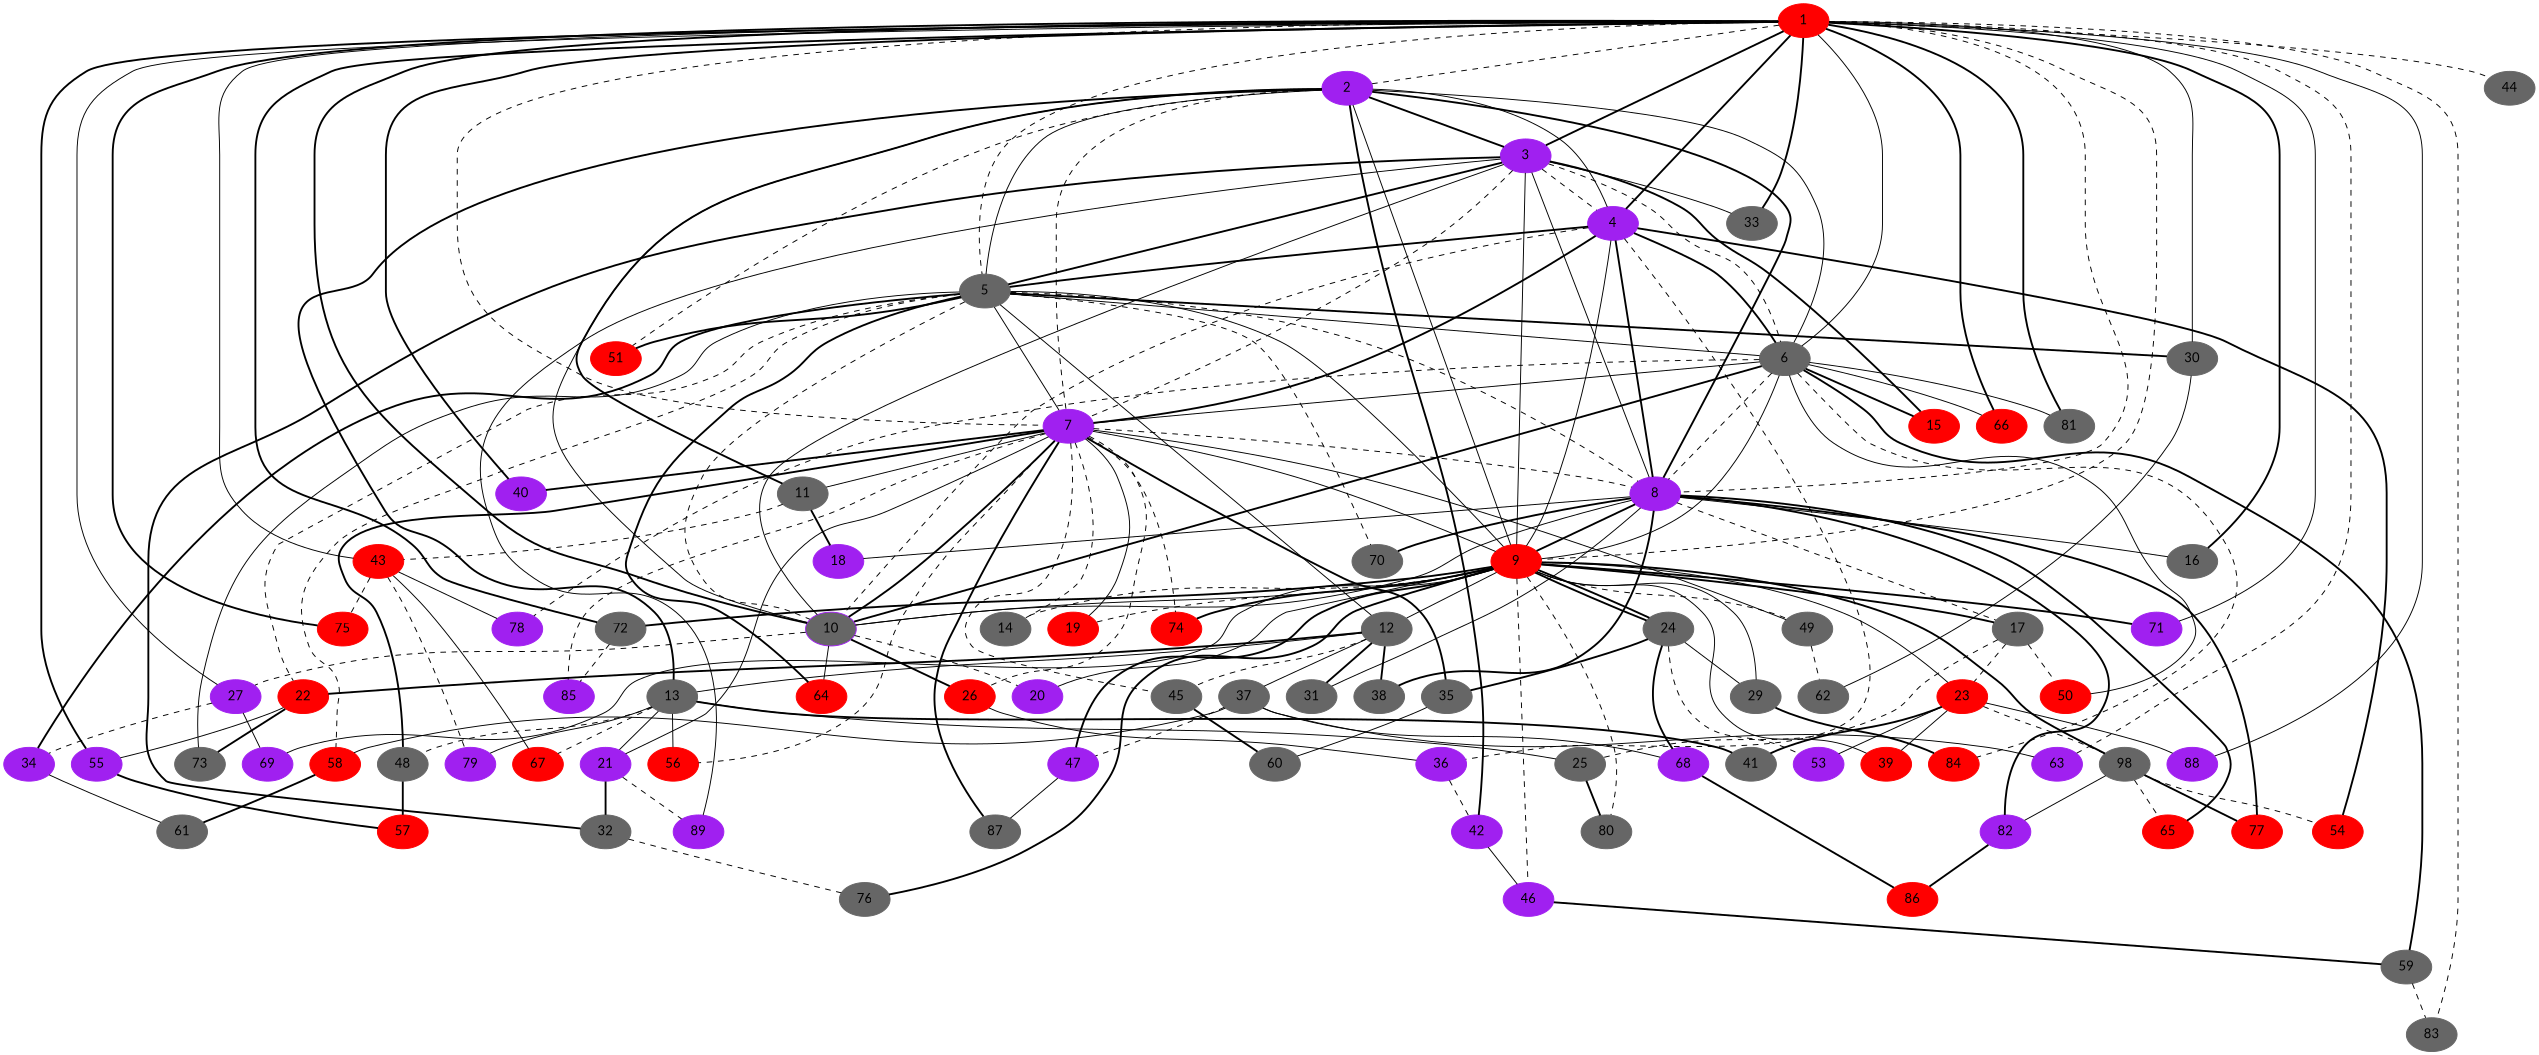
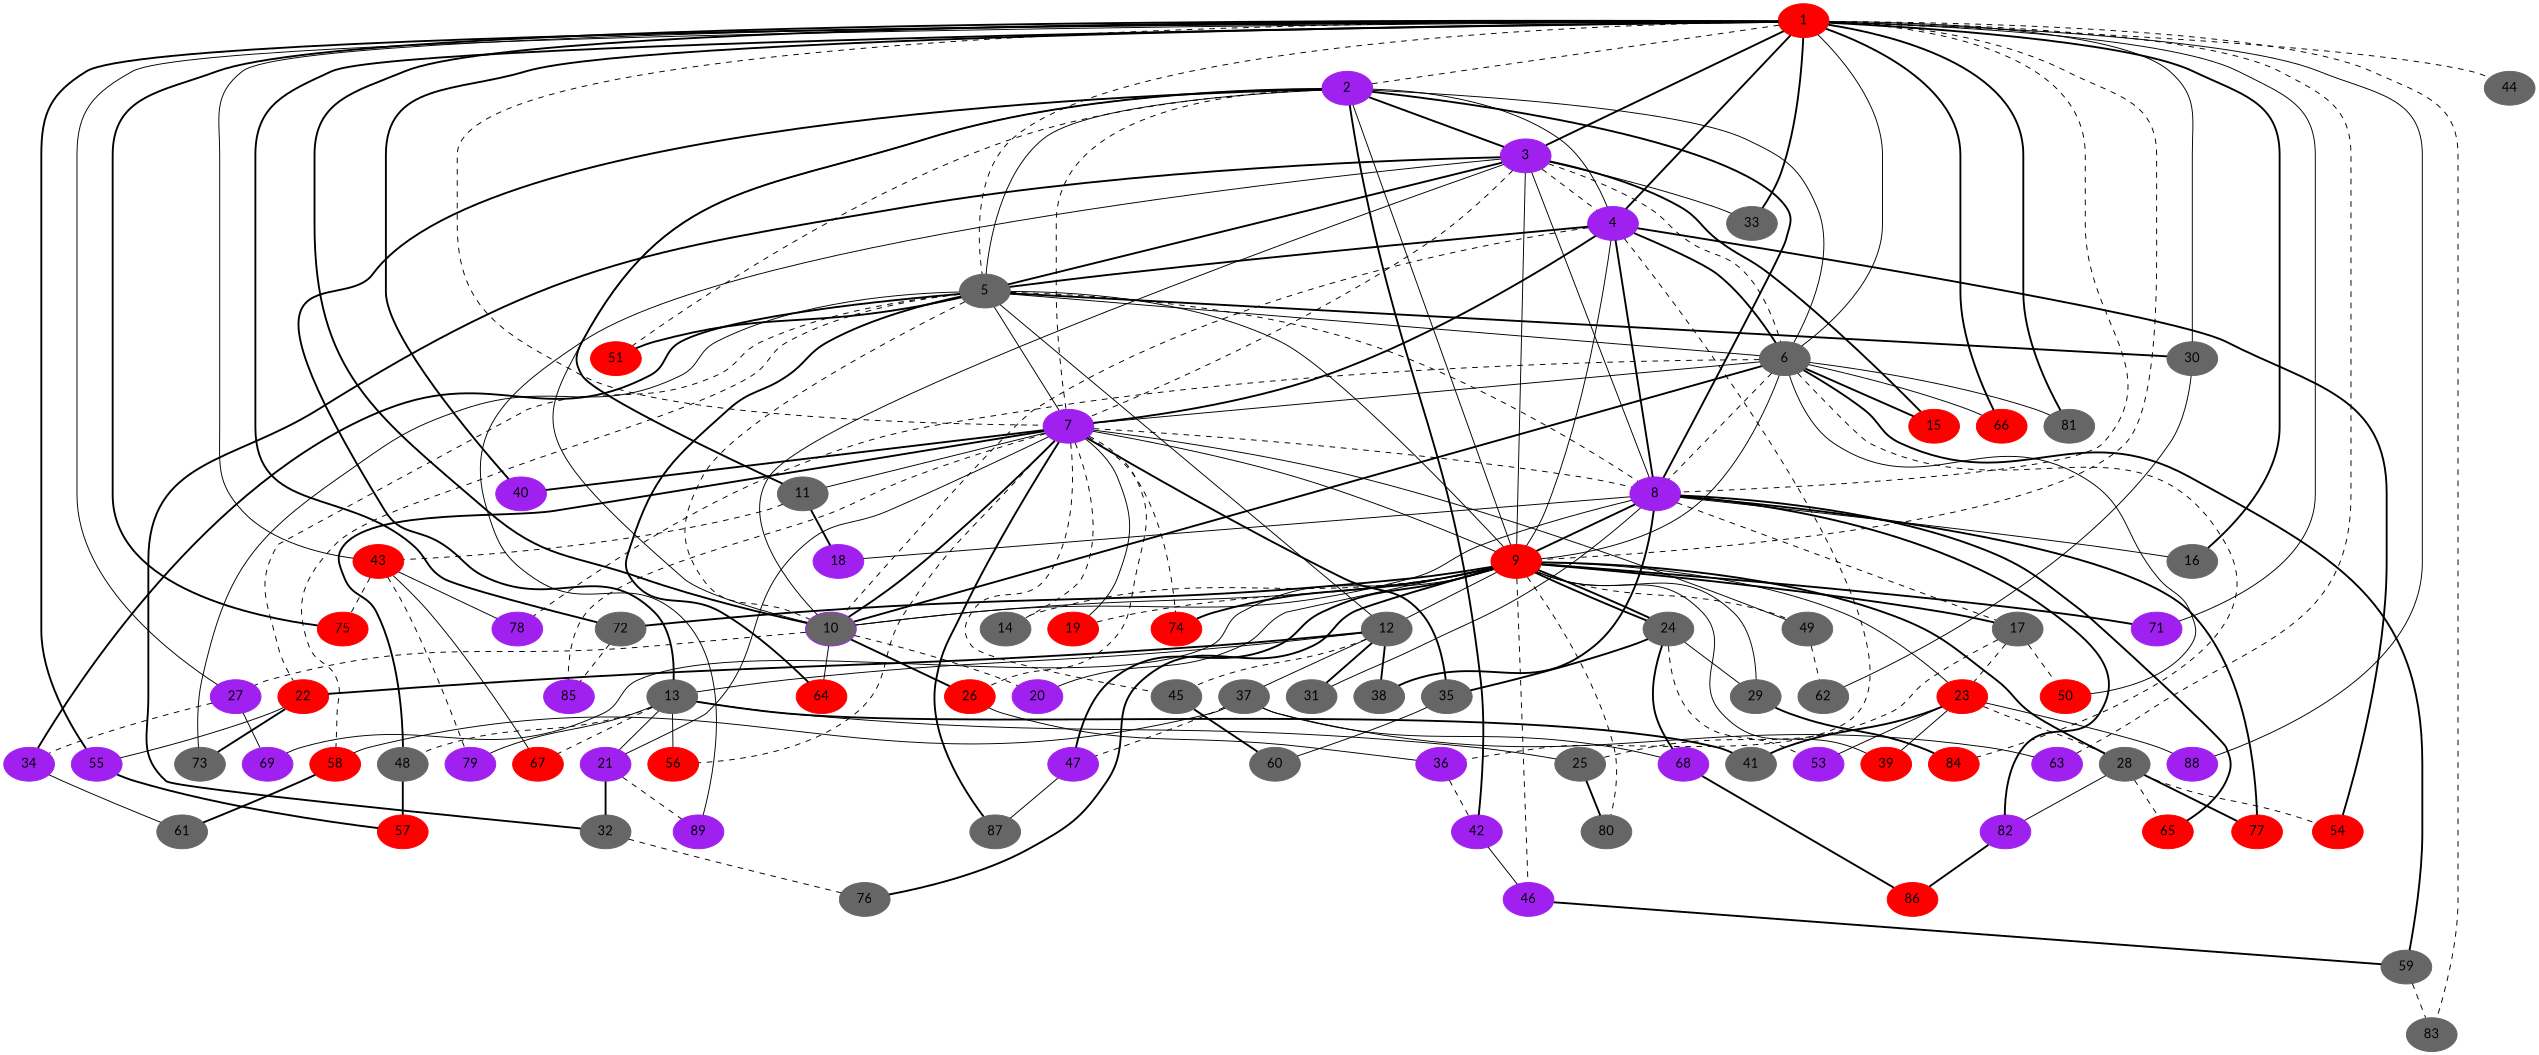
node "70": removed
node "98": label "98" -> "28"
